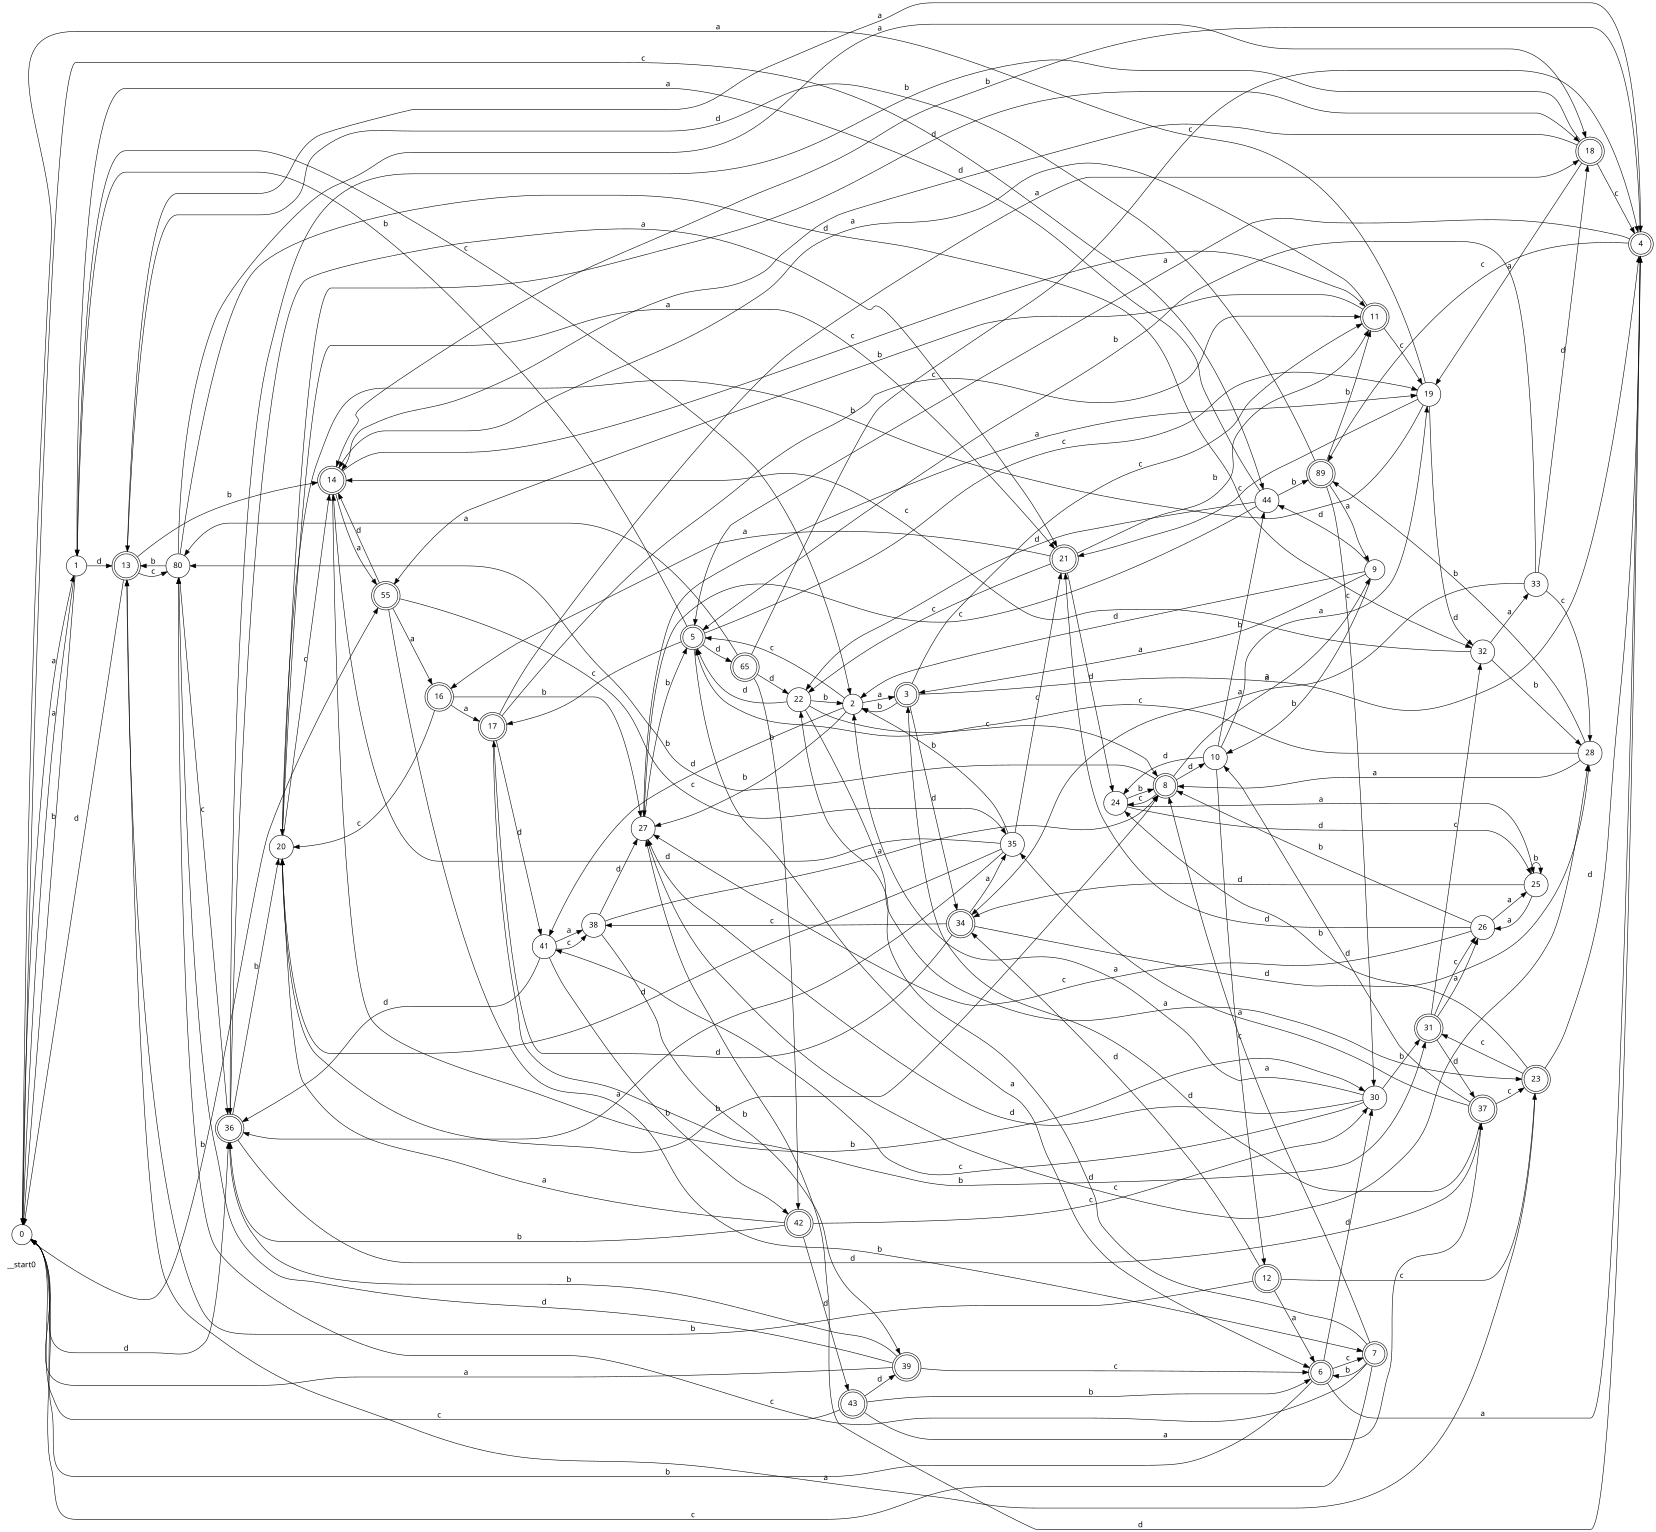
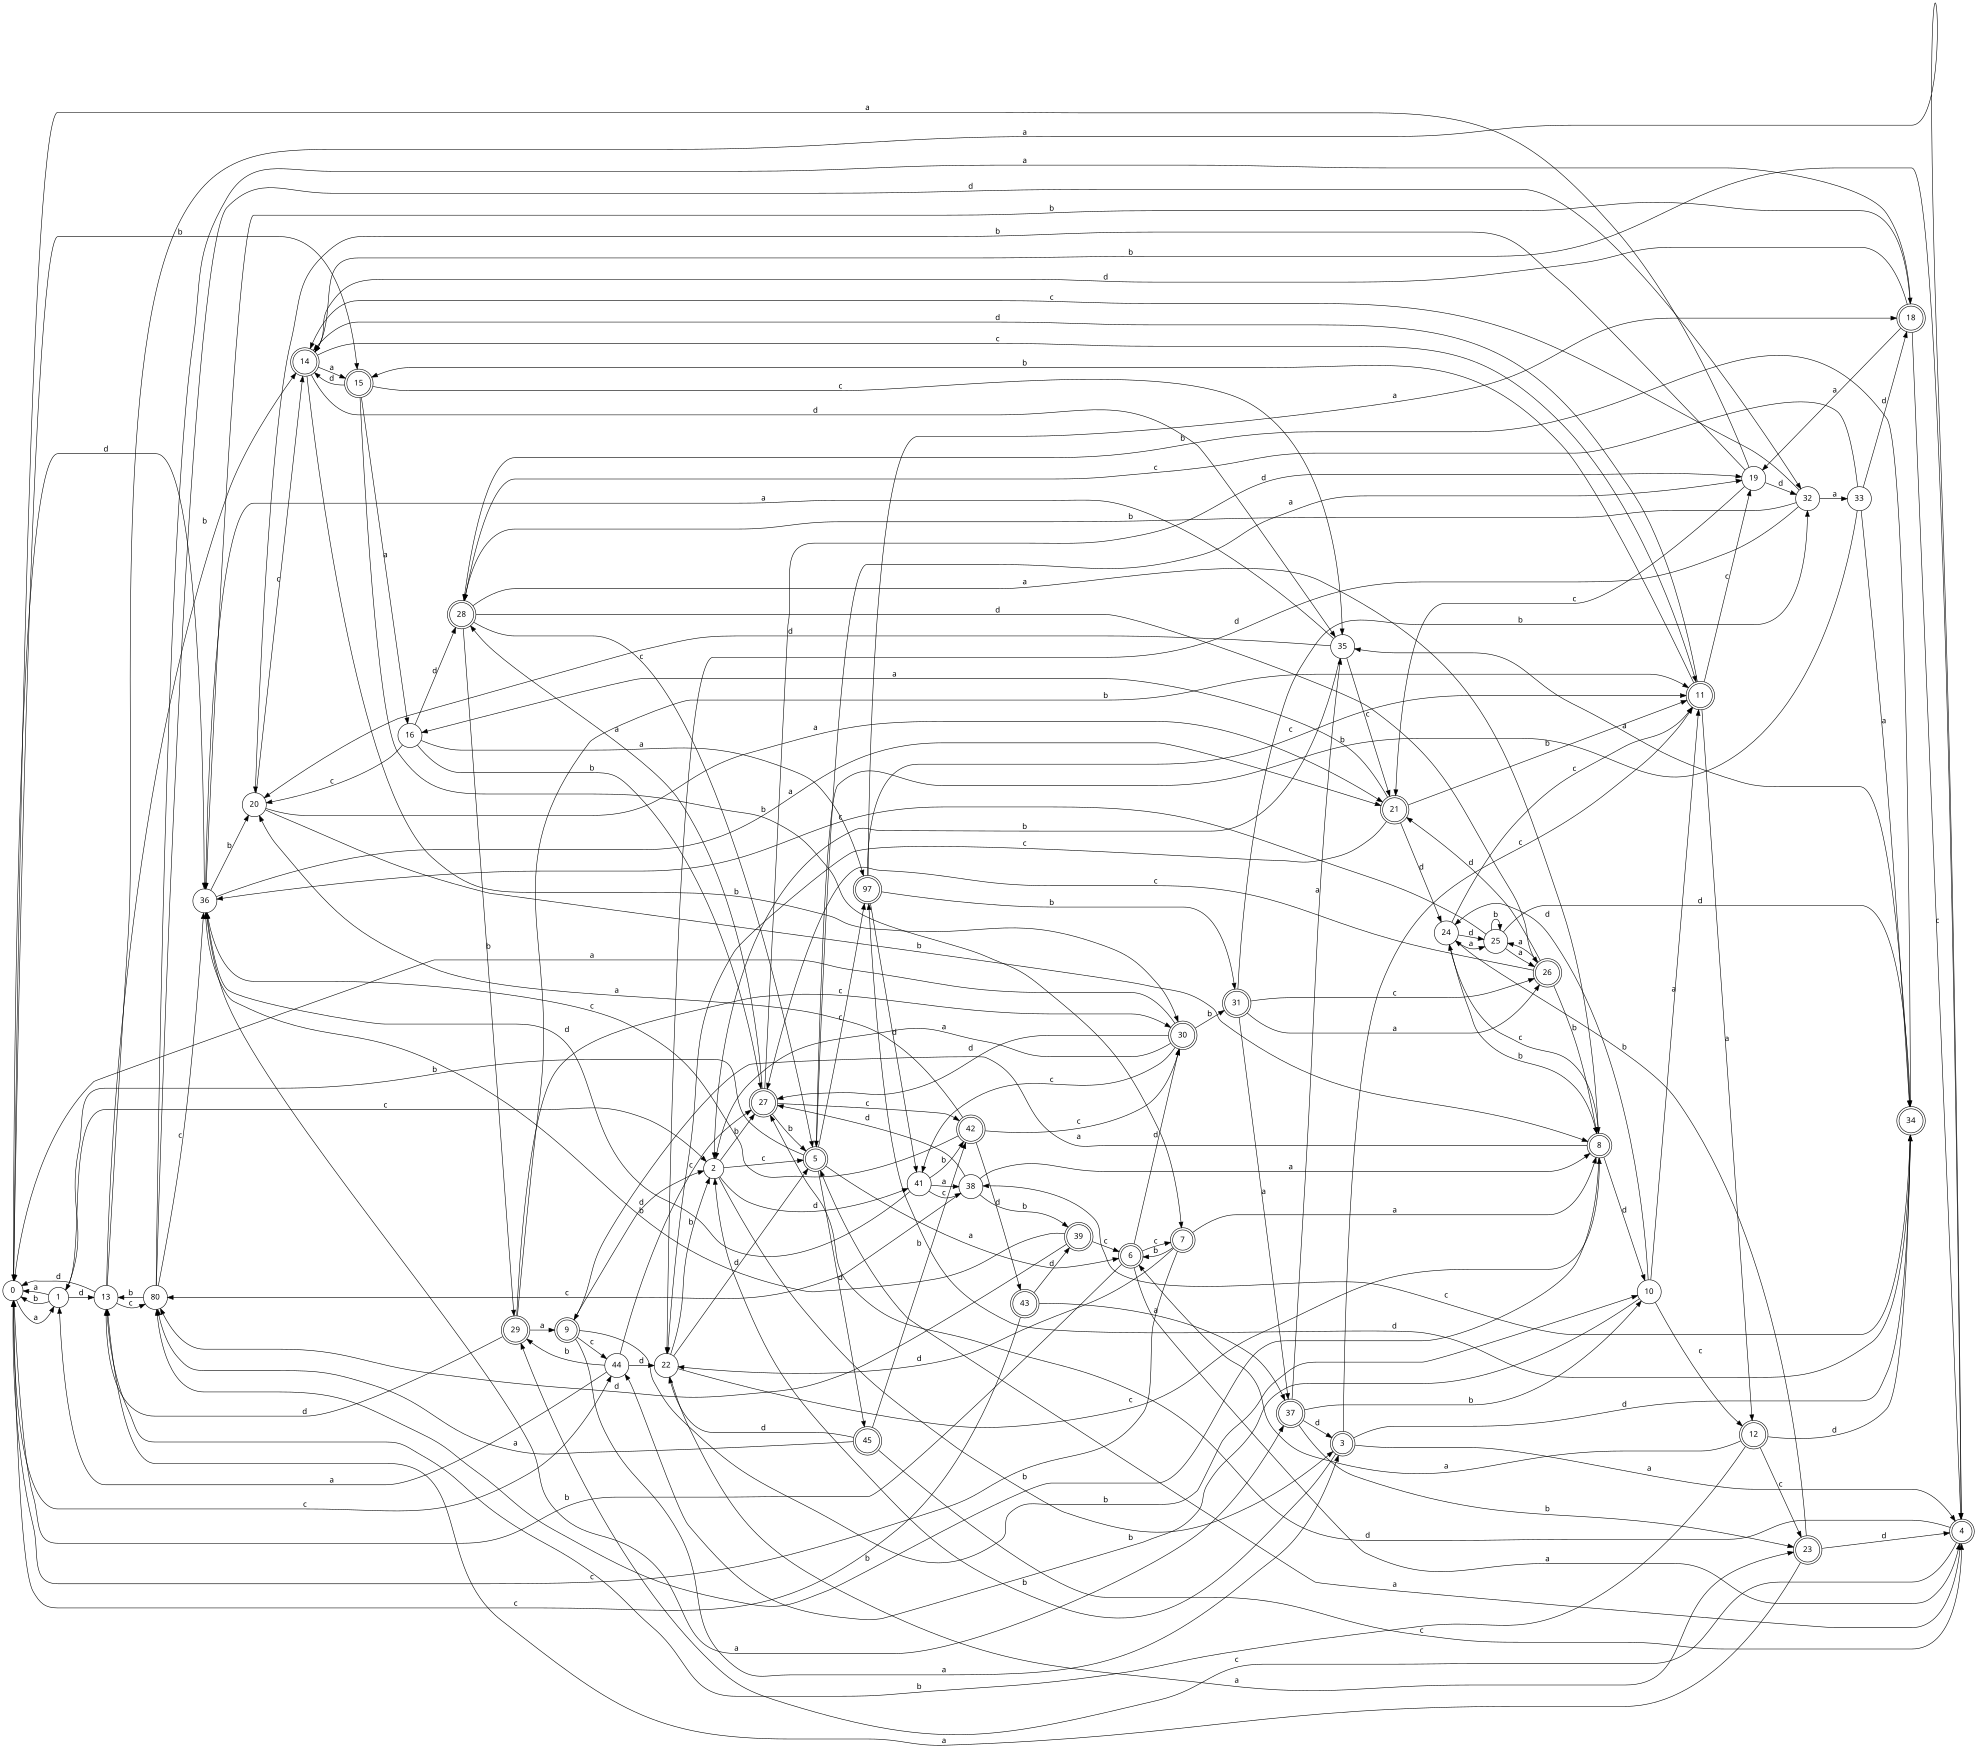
edge "11" -> "14": label "a" -> "d"
edge "20" -> "18": removed, label "d"
edge "27" -> "19": label "a" -> "d"
edge "5" -> "19": label "c" -> "a"
node "89": label "89" -> "29"
edge "9" -> "44": label "d" -> "c"
node "13": shape doublecircle -> circle
node "9": shape circle -> doublecircle
node "55": label "55" -> "15"
edge "10" -> "19": now "10" -> "11"
edge "28" -> "26": added, label "d"
edge "32" -> "22": added, label "d"
node "65": label "65" -> "45"
edge "16" -> "28": added, label "d"
edge "2" -> "3": label "a" -> "b"
node "16": shape doublecircle -> circle
node "17": label "17" -> "97"
node "28": shape circle -> doublecircle
edge "24" -> "11": added, label "c"
edge "25" -> "36": added, label "c"
edge "31" -> "32": label "c" -> "b"
node "27": shape circle -> doublecircle
edge "35" -> "14": reversed
node "26": shape circle -> doublecircle
edge "37" -> "10": label "d" -> "b"
edge "34" -> "28": label "d" -> "b"
edge "23" -> "31": removed, label "c"
edge "31" -> "37": label "d" -> "a"
edge "11" -> "12": added, label "a"
edge "37" -> "23": label "c" -> "b"
node "30": shape circle -> doublecircle
edge "27" -> "42": added, label "c"
node "36": shape doublecircle -> circle
edge "27" -> "28": label "c" -> "a"
edge "42" -> "36": label "b" -> "c"
edge "36" -> "37": label "d" -> "a"
node "__start0": removed
edge "7" -> "80": now "38" -> "80"
edge "39" -> "0": now "30" -> "0"
edge "43" -> "6": removed, label "b"
